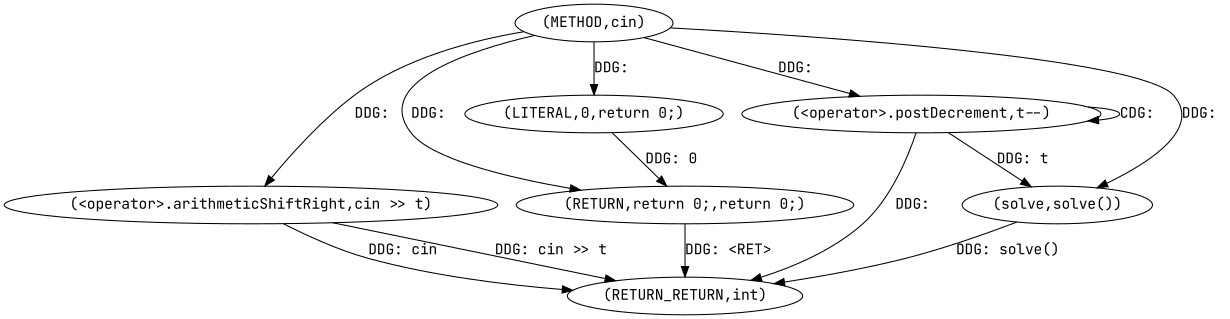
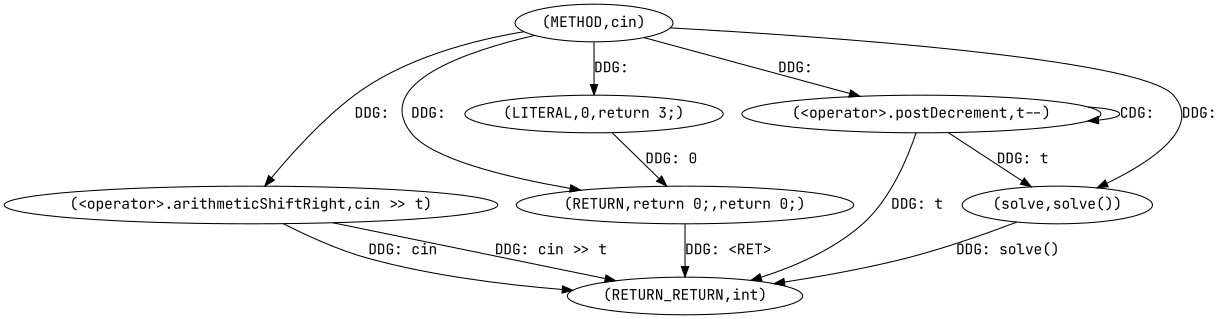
node "(LITERAL,0,return 0;)": label "(LITERAL,0,return 0;)" -> "(LITERAL,0,return 3;)"
edge "(<operator>.postDecrement,t--)" -> "(RETURN_RETURN,int)": label "DDG: " -> "DDG: t"
